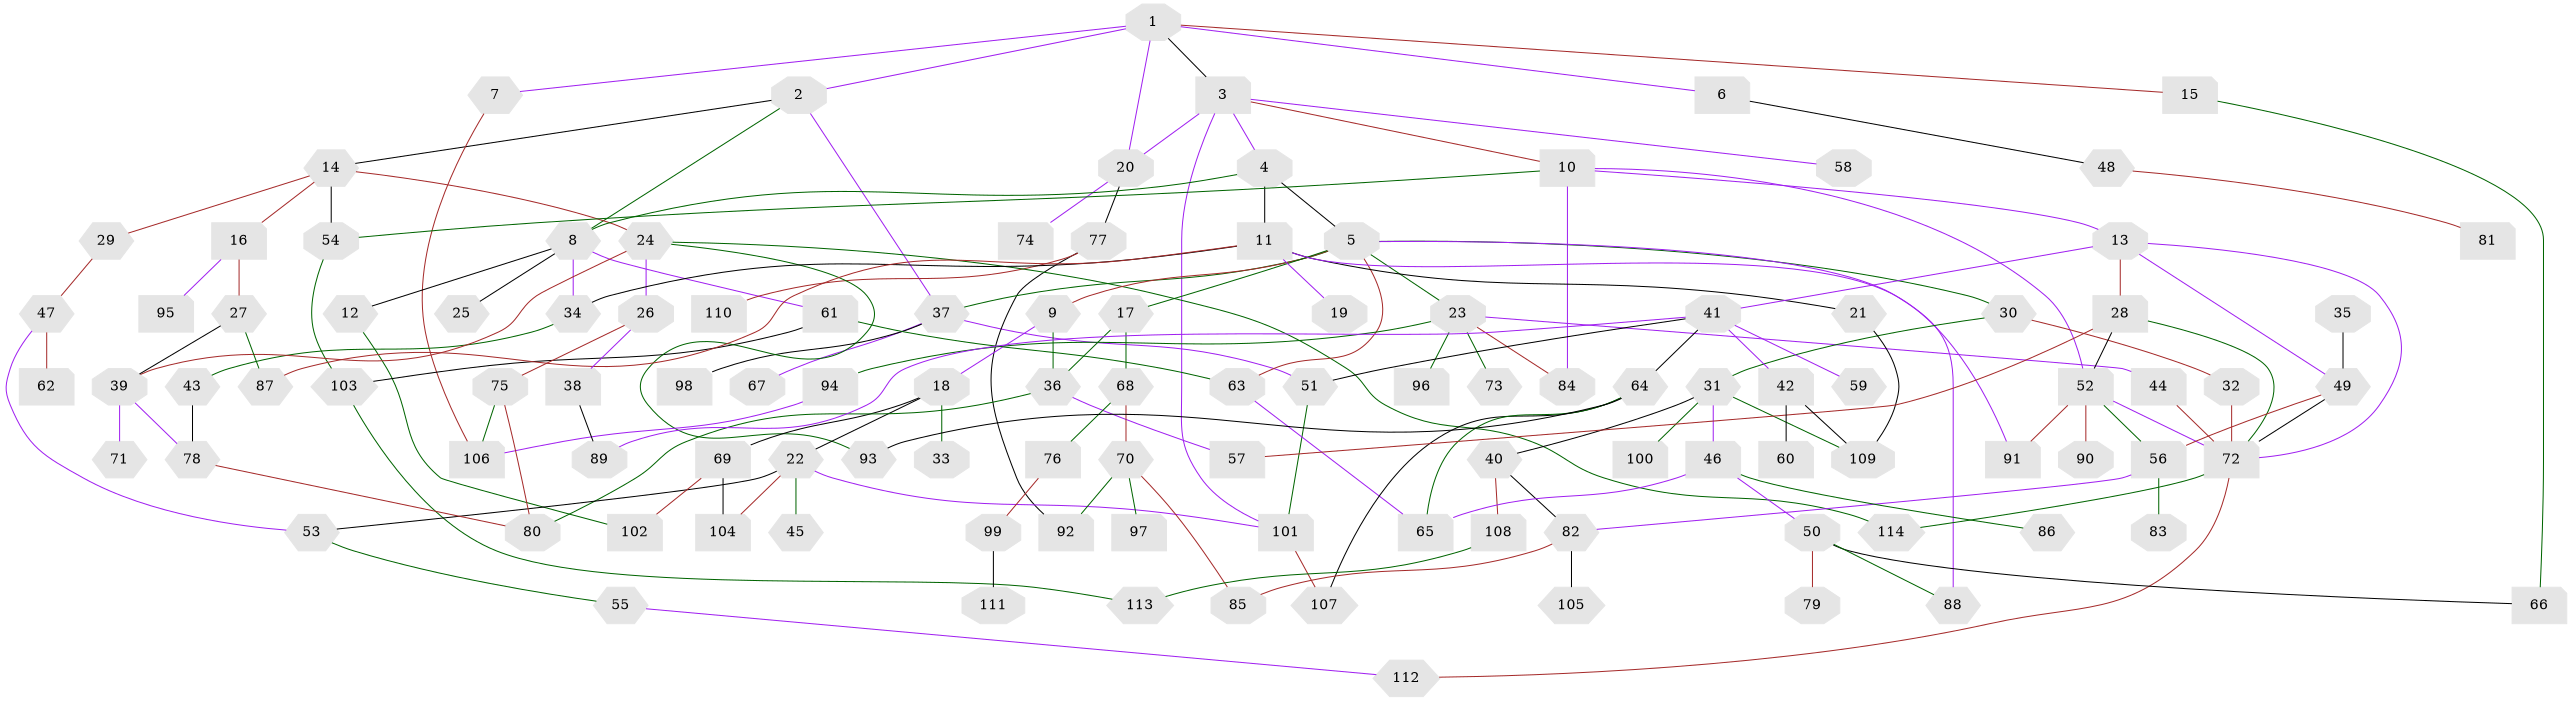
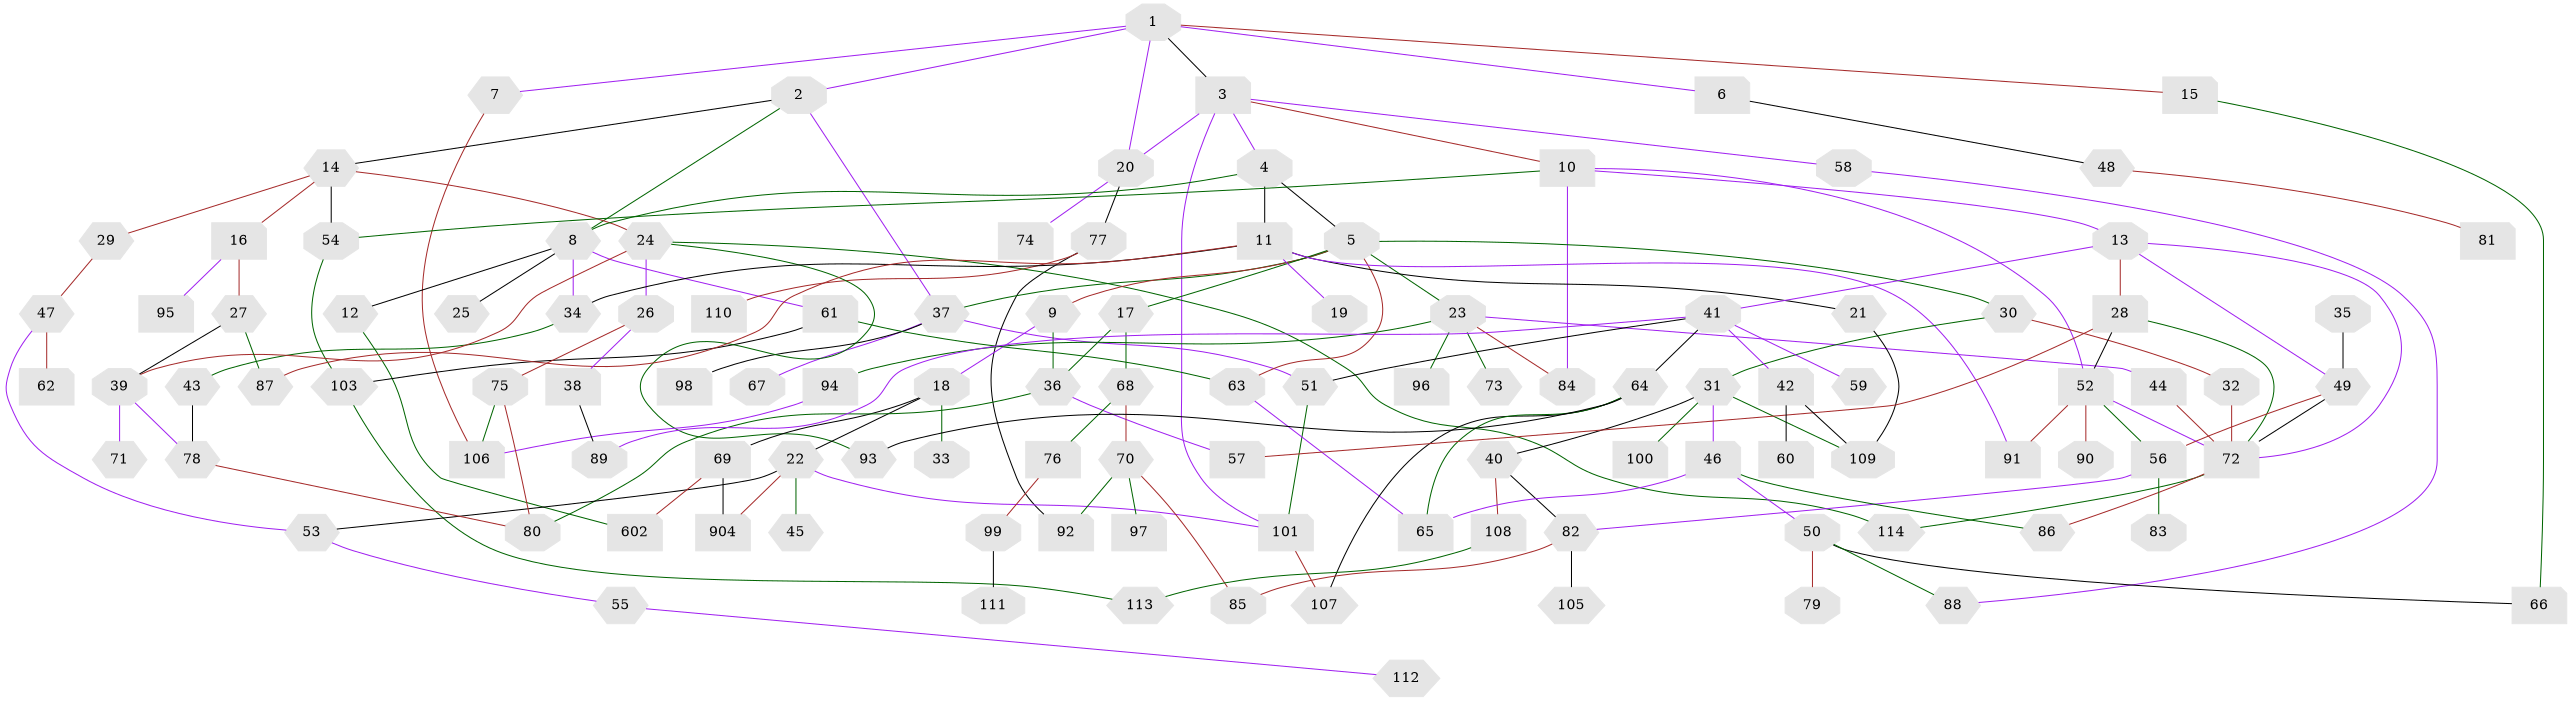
edge "5" -- "88": now "58" -- "88"
node "102": label "102" -> "602"
node "104": label "104" -> "904"
edge "53" -- "55": color darkgreen -> purple
edge "72" -- "112": now "72" -- "86"
